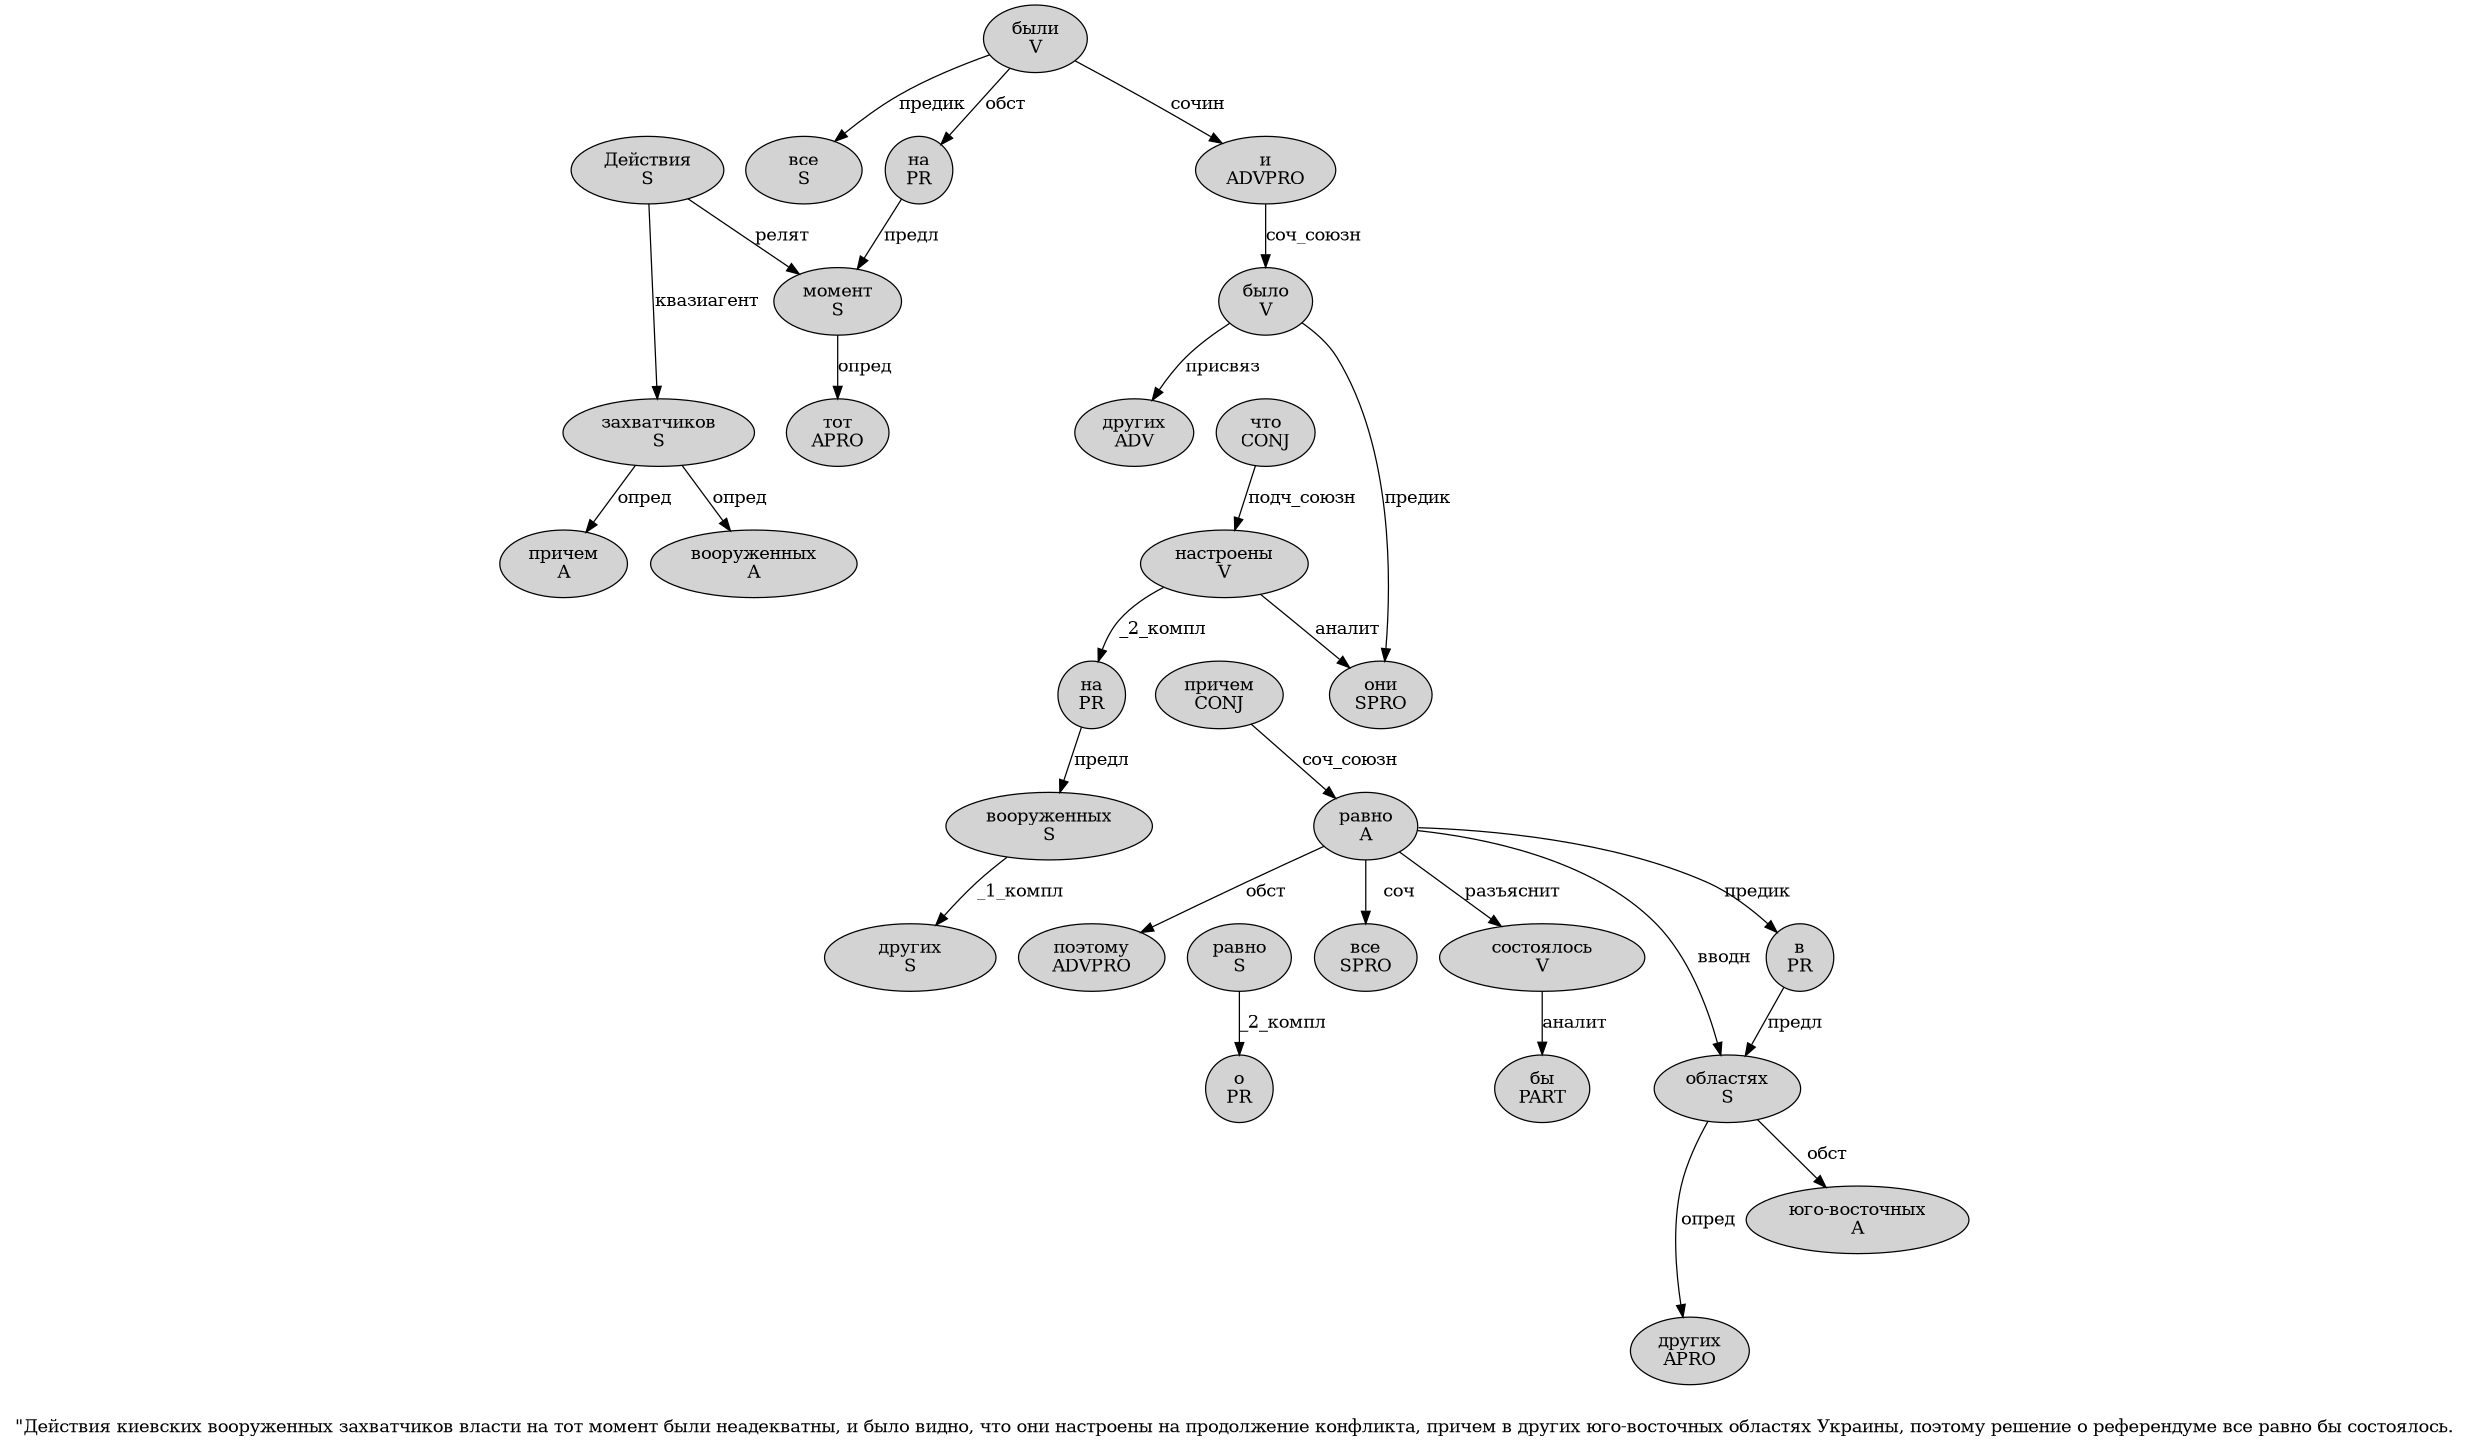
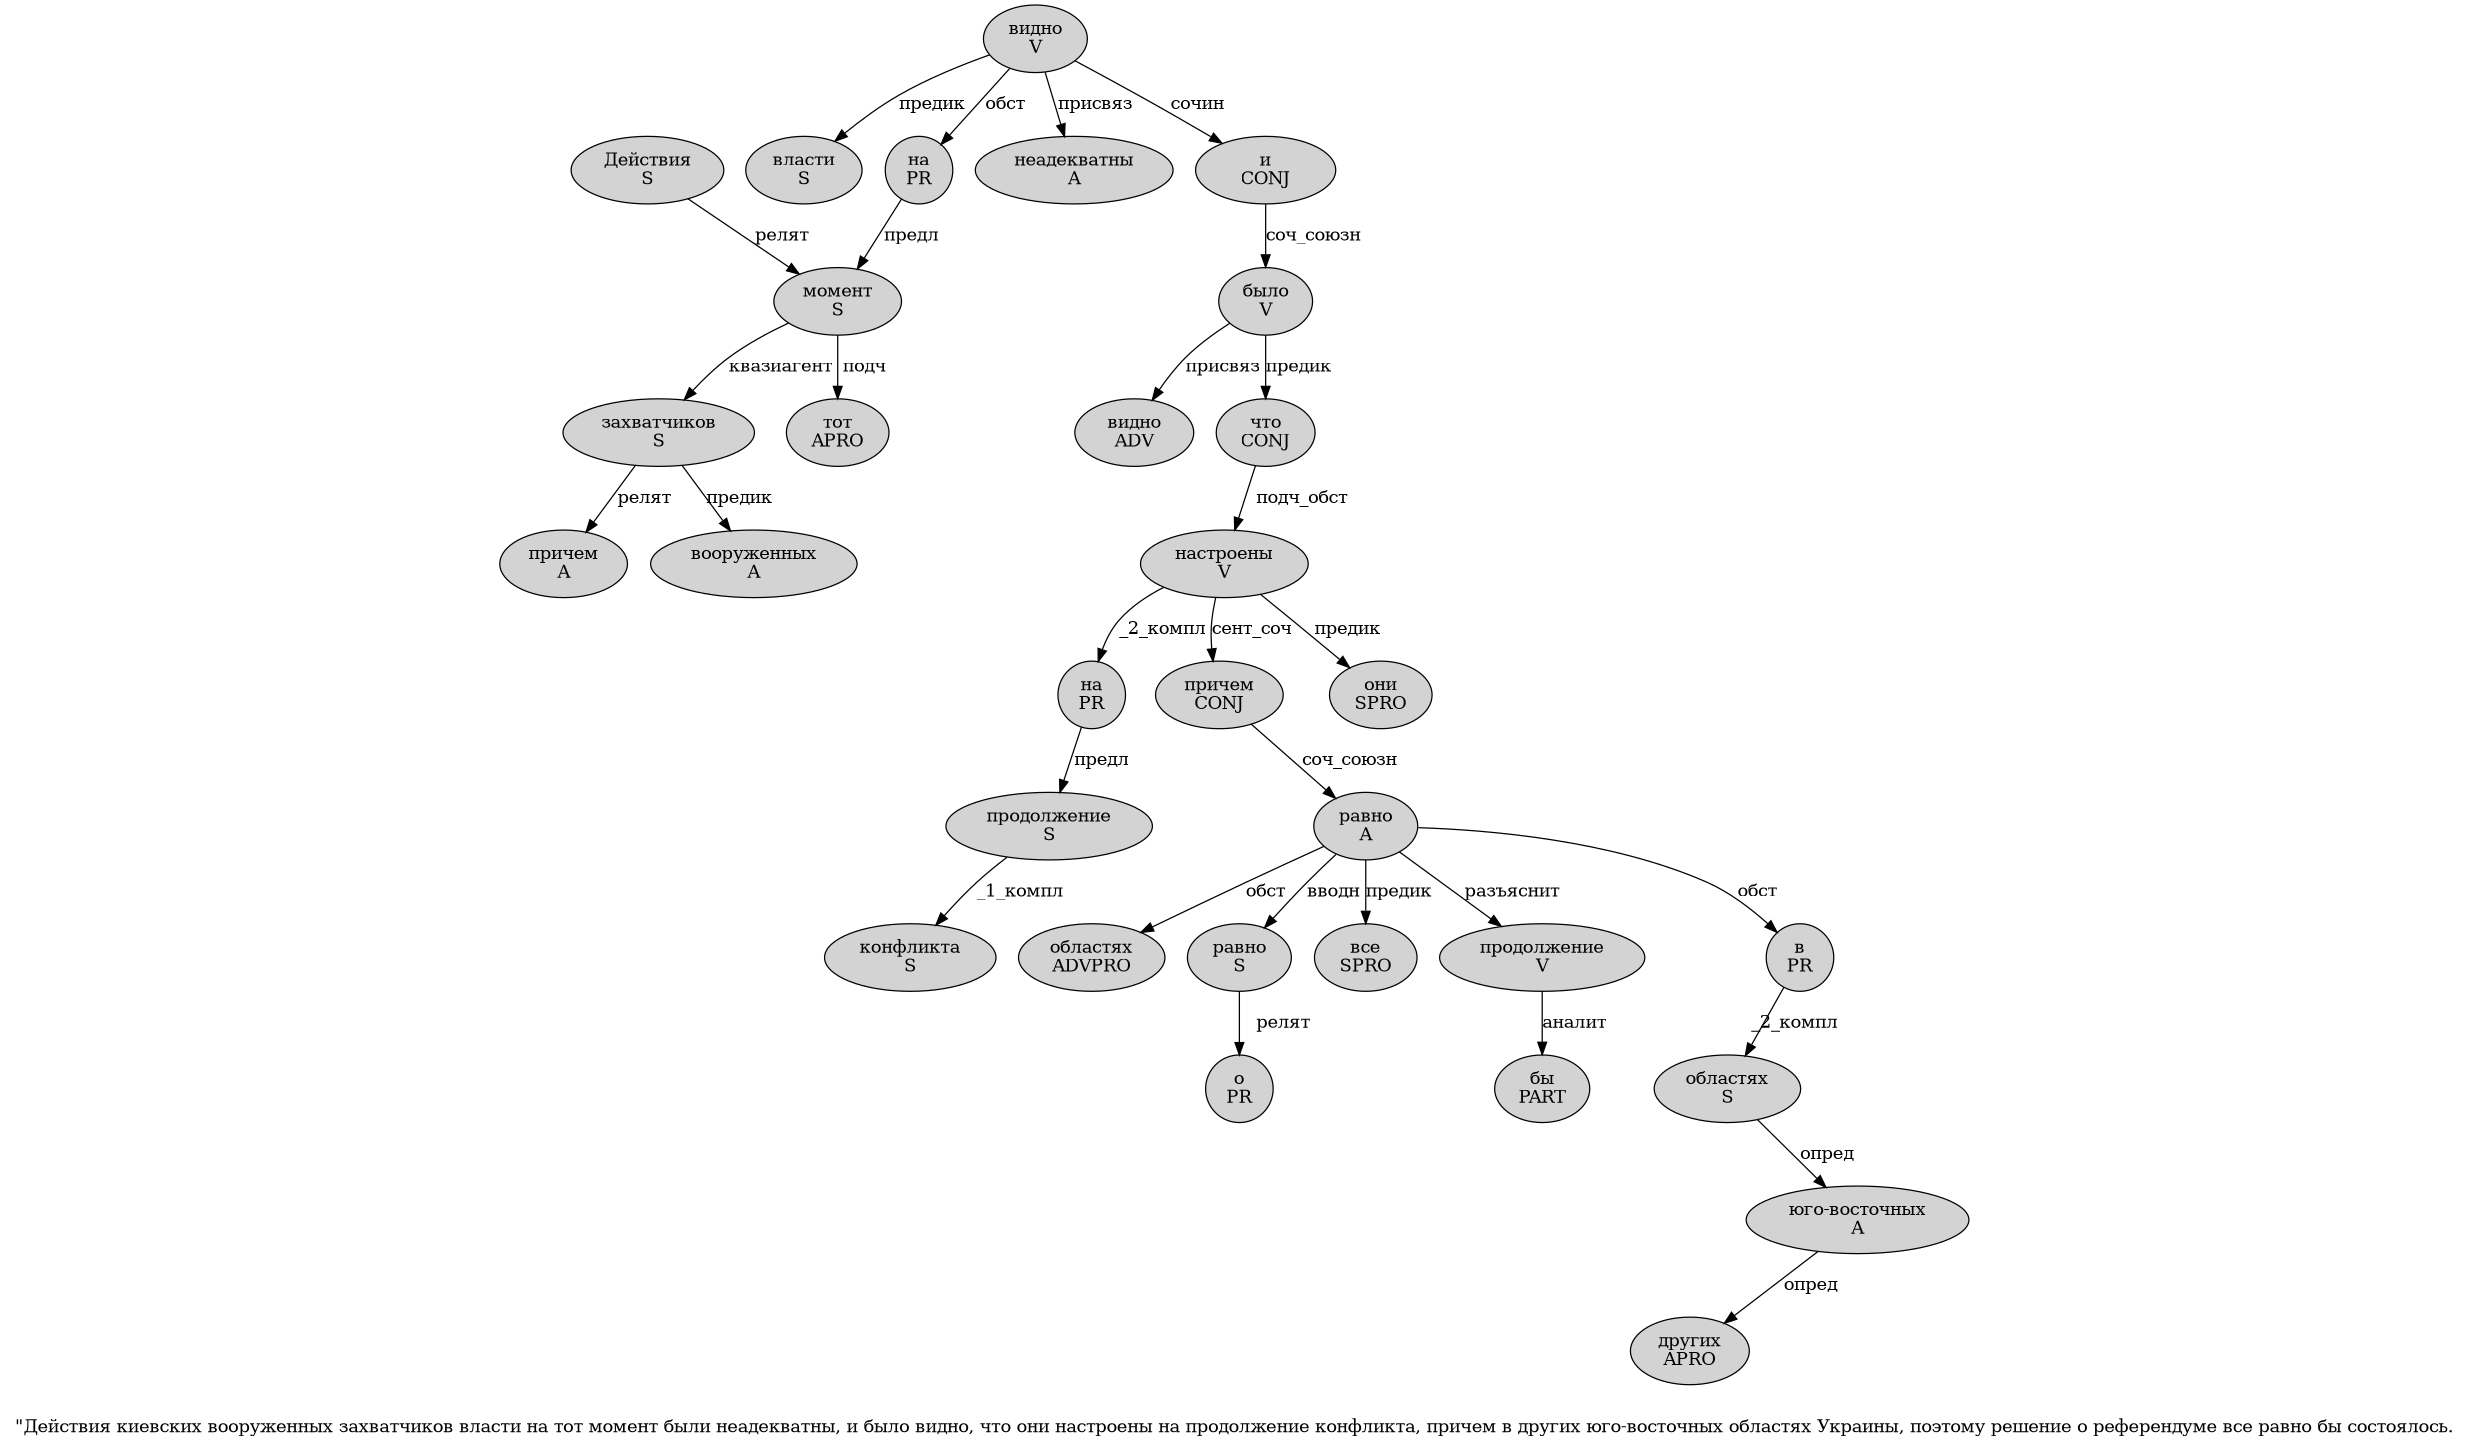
node "были V": label "были V" -> "видно V"
node "все S": label "все S" -> "власти S"
node "неадекватны A": added
node "и ADVPRO": label "и ADVPRO" -> "и CONJ"
edge "Действия S" -> "захватчиков S": now "момент S" -> "захватчиков S"
edge "момент S" -> "тот APRO": label "опред" -> "подч"
node "других ADV": label "других ADV" -> "видно ADV"
edge "было V" -> "они SPRO": now "было V" -> "что CONJ"
edge "захватчиков S" -> "причем A": label "опред" -> "релят"
edge "захватчиков S" -> "вооруженных A": label "опред" -> "предик"
edge "что CONJ" -> "настроены V": label "подч_союзн" -> "подч_обст"
edge "настроены V" -> "причем CONJ": added, label "сент_соч"
edge "настроены V" -> "они SPRO": label "аналит" -> "предик"
node "вооруженных S": label "вооруженных S" -> "продолжение S"
edge "равно A" -> "областях S": now "равно A" -> "равно S"
edge "равно A" -> "все SPRO": label "соч" -> "предик"
edge "равно A" -> "в PR": label "предик" -> "обст"
node "других S": label "других S" -> "конфликта S"
node "поэтому ADVPRO": label "поэтому ADVPRO" -> "областях ADVPRO"
node "состоялось V": label "состоялось V" -> "продолжение V"
edge "равно S" -> "о PR": label "_2_компл" -> "релят"
edge "в PR" -> "областях S": label "предл" -> "_2_компл"
edge "областях S" -> "юго-восточных A": label "обст" -> "опред"
edge "областях S" -> "других APRO": now "юго-восточных A" -> "других APRO"
